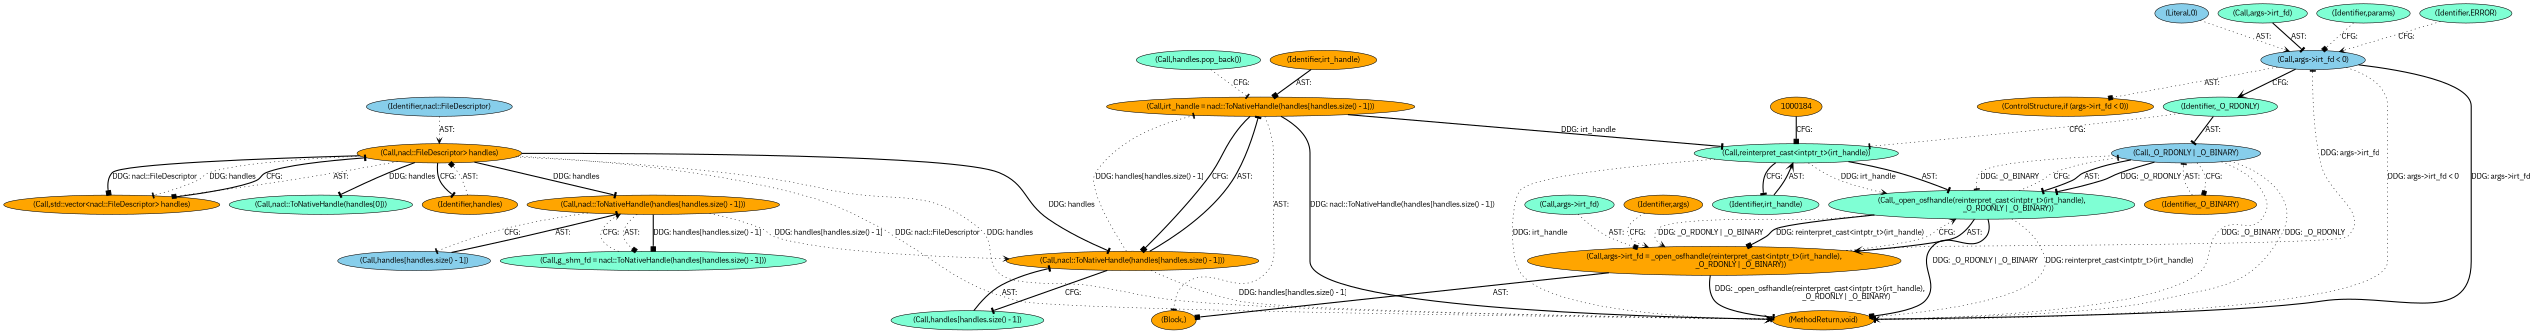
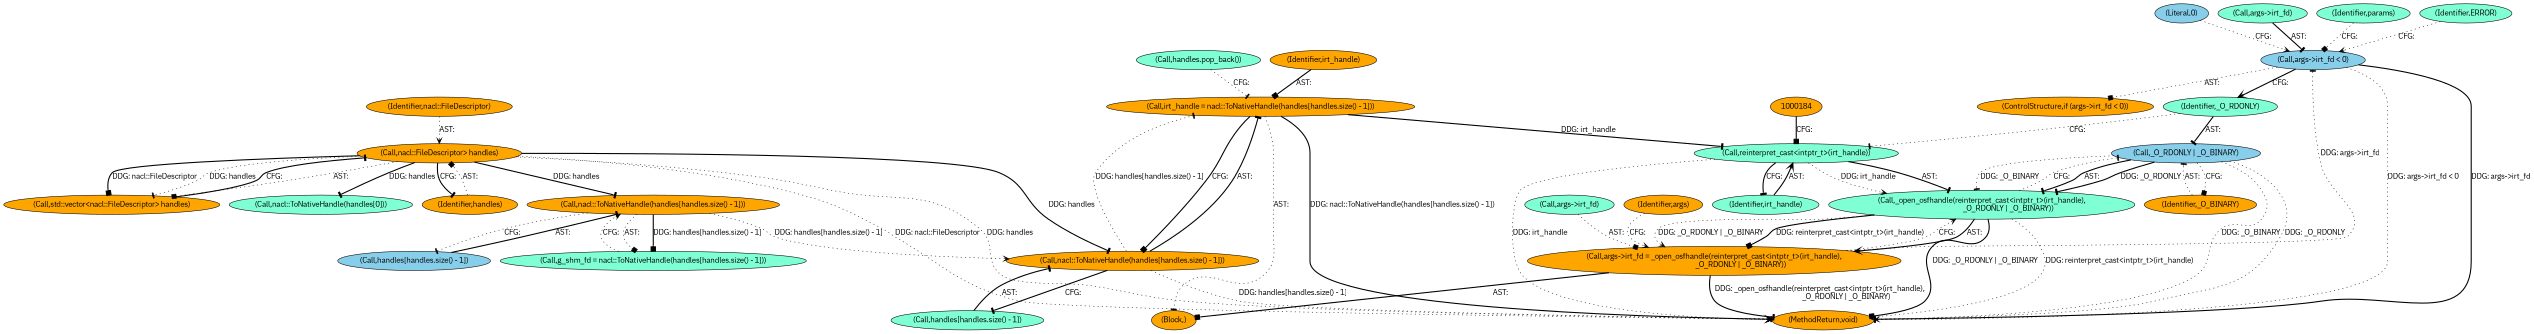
edge "(Literal,0)" -> "(Call,args->irt_fd < 0)": label "AST: " -> "CFG: "
node "(Identifier,nacl::FileDescriptor)": fillcolor skyblue -> orange
